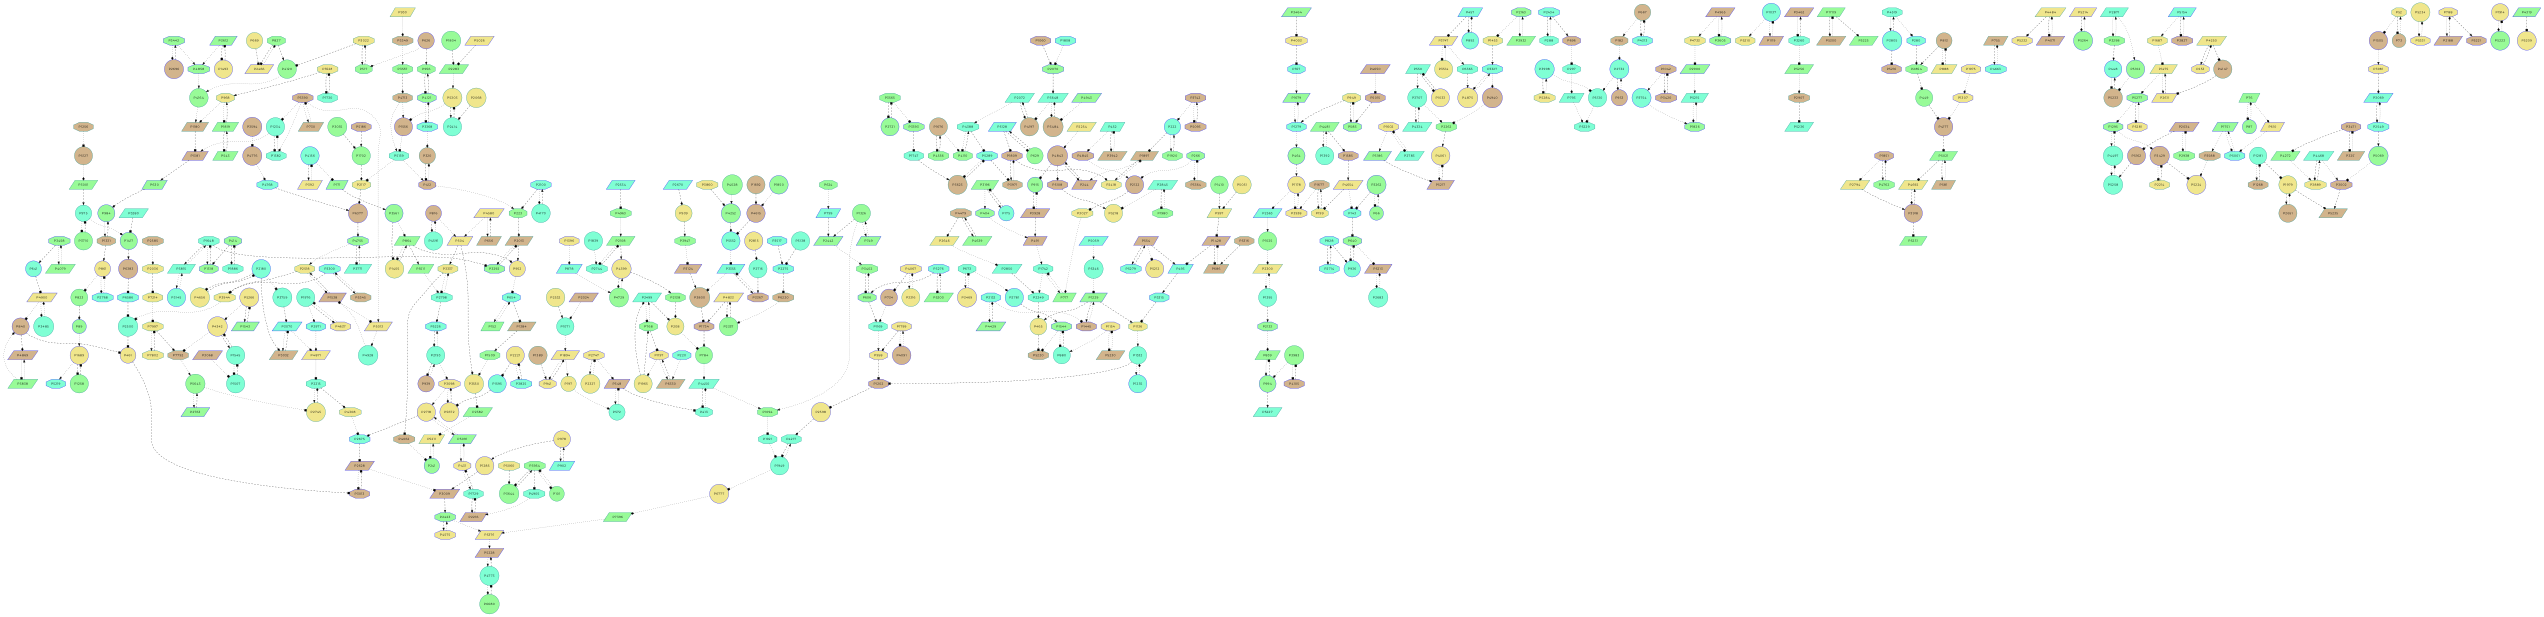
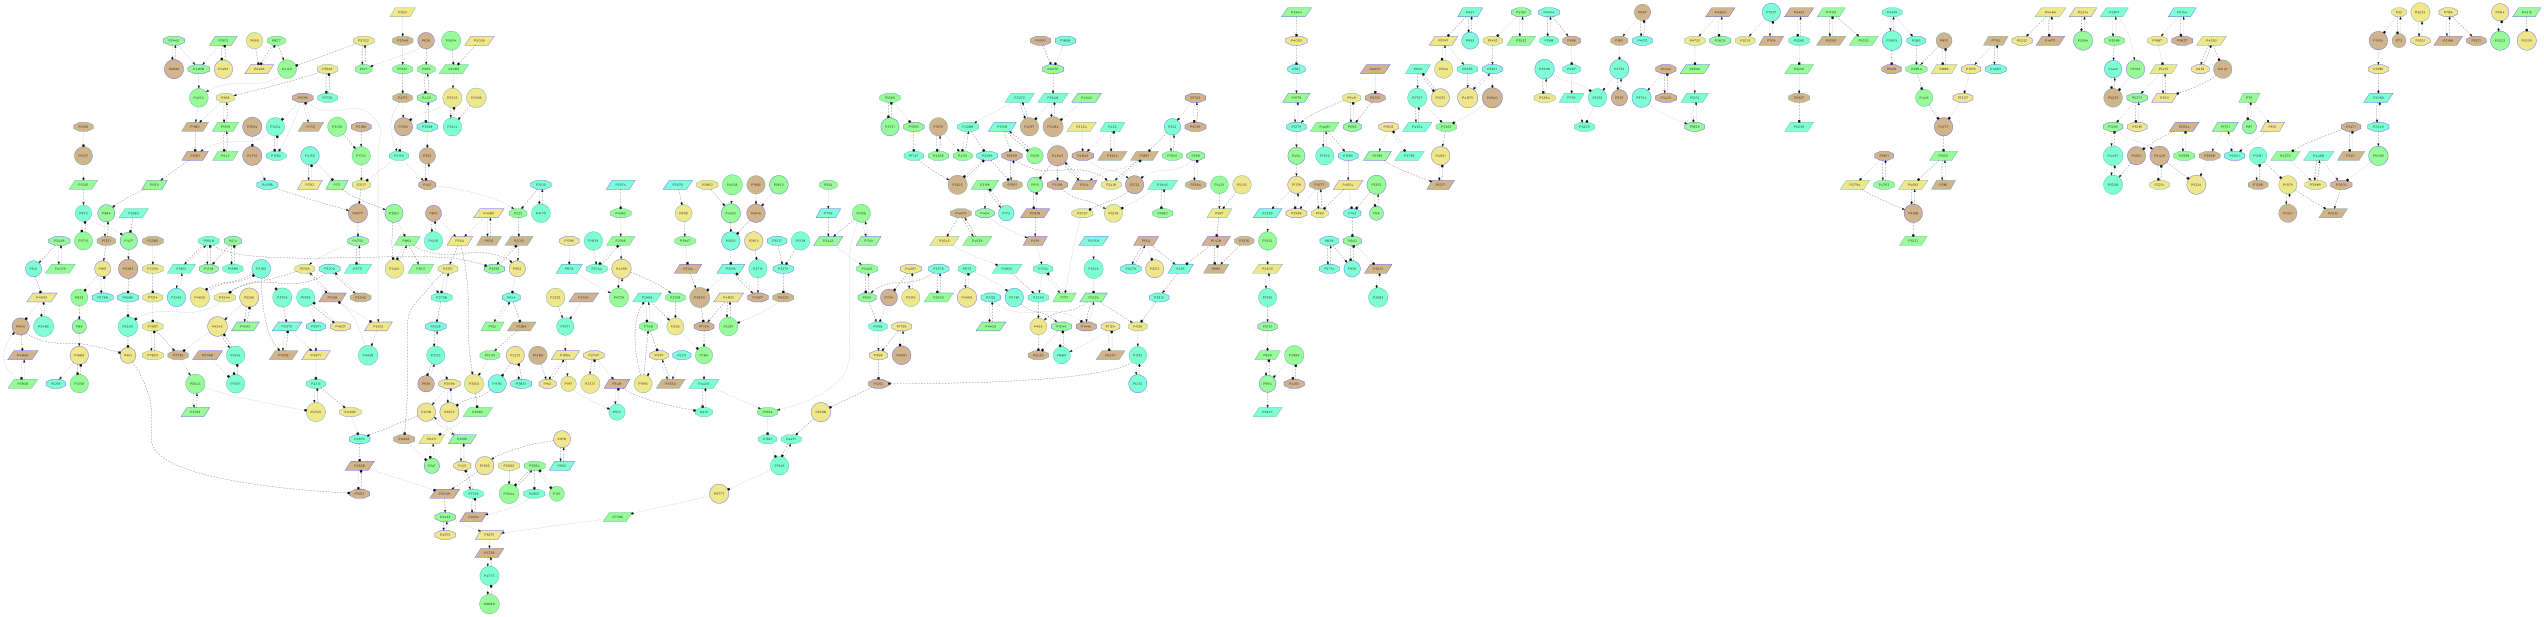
edge "P755" -> "P1975": added
edge "P968" -> "P1819": arrowhead box -> diamond
edge "P2254" -> "P4843": now "P2254" -> "P4845"
node "P1585": fillcolor tan -> aquamarine
